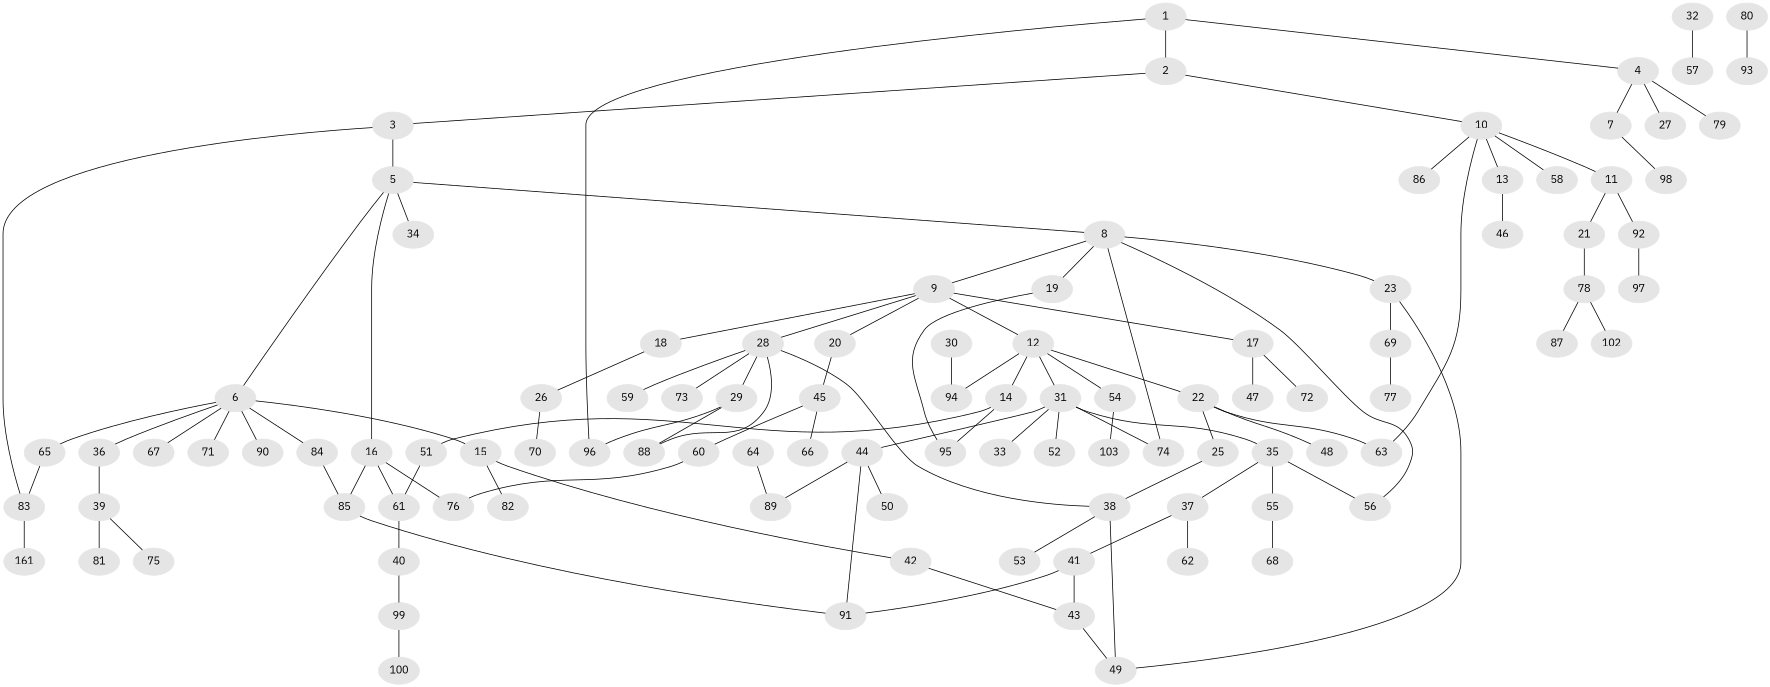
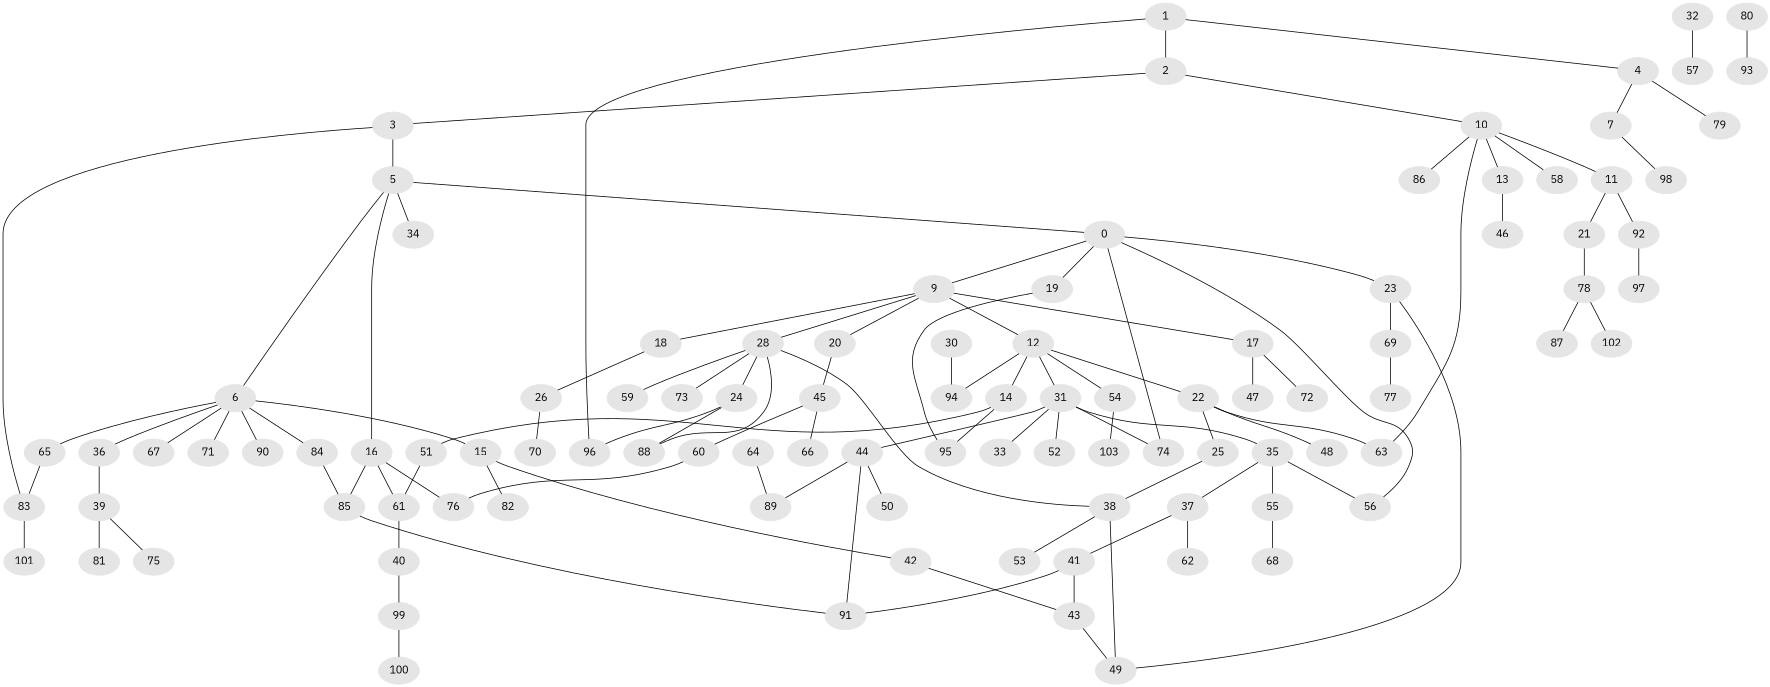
node "27": removed
node "8": label "8" -> "0"
node "29": label "29" -> "24"
node "161": label "161" -> "101"
